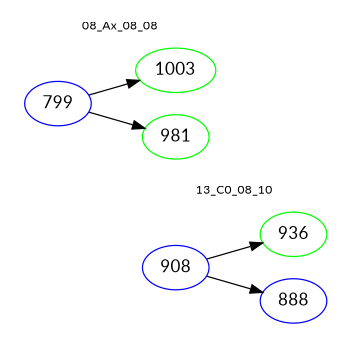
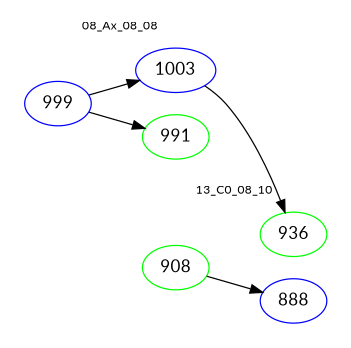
node "1003": color green -> blue
node "799": label "799" -> "999"
node "981": label "981" -> "991"
edge "908" -> "936": now "1003" -> "936"
node "908": color blue -> green
